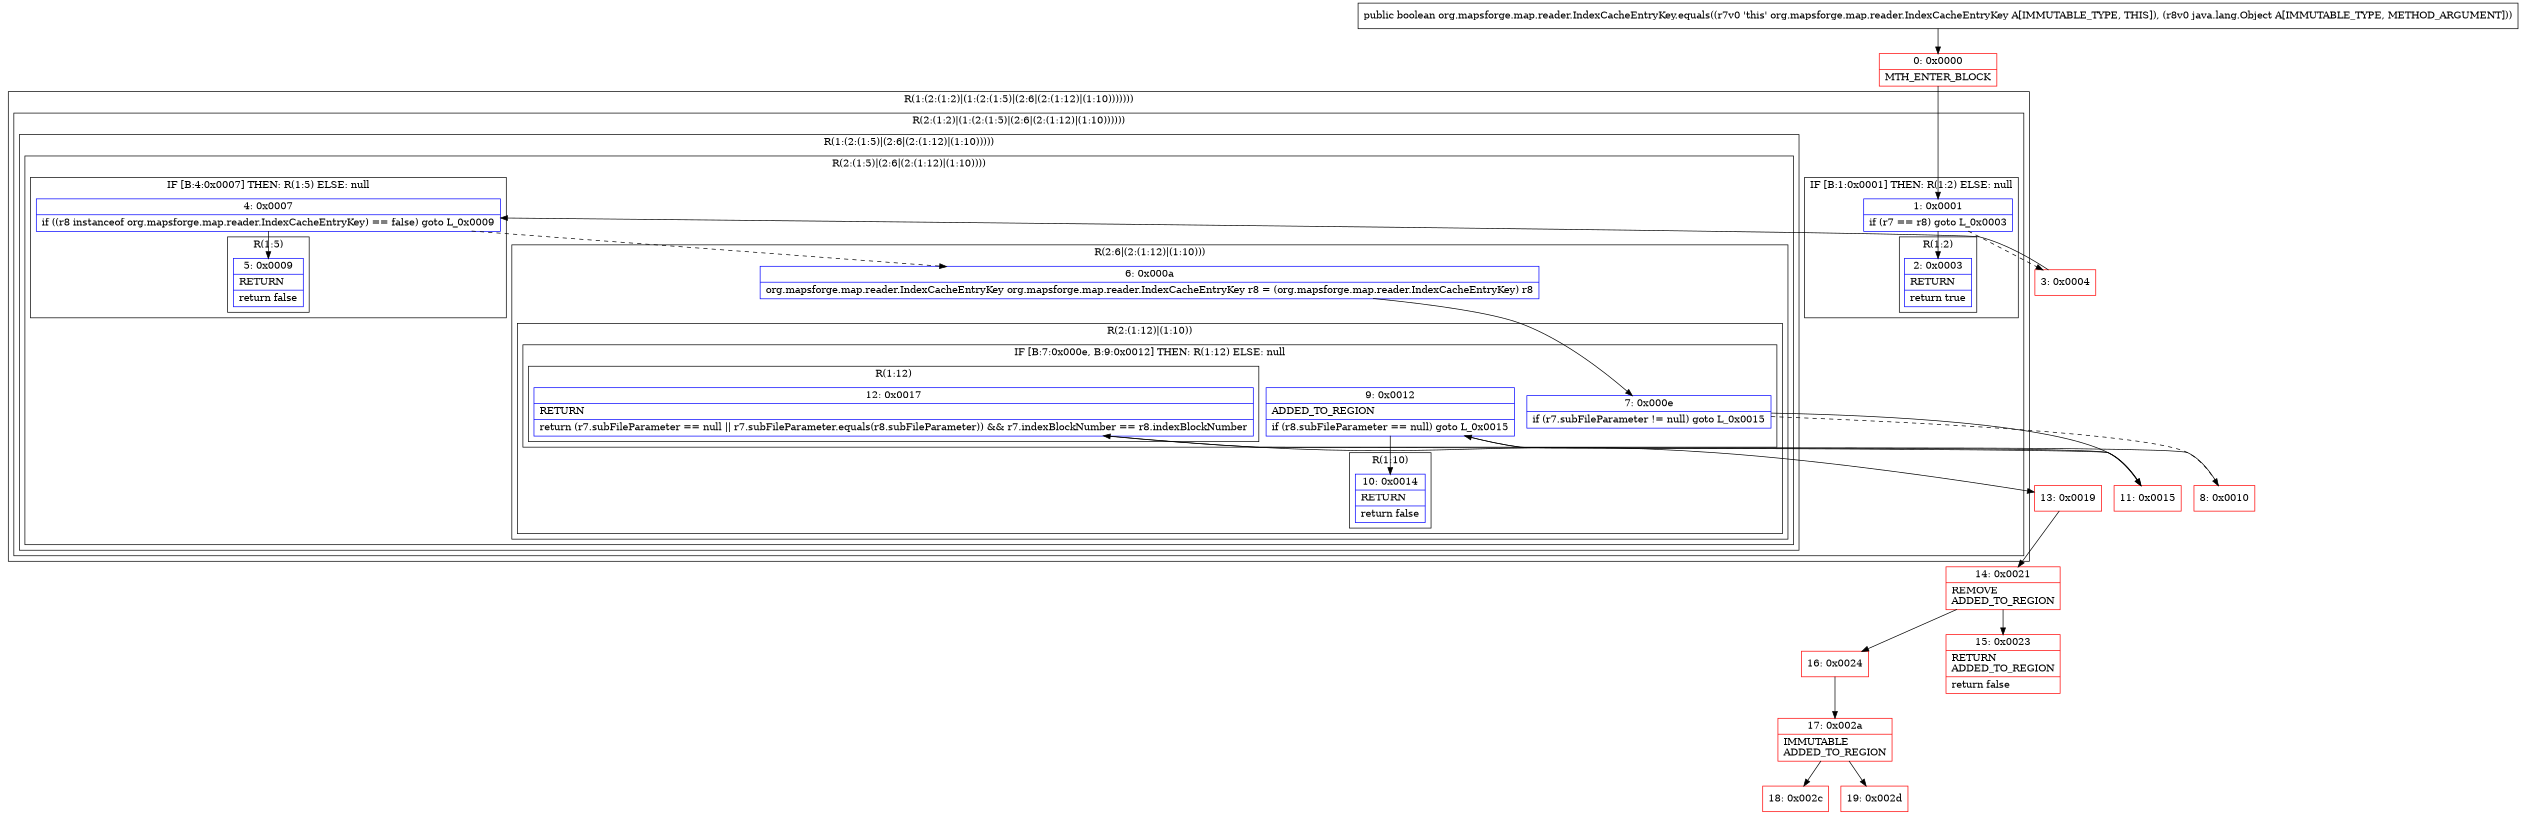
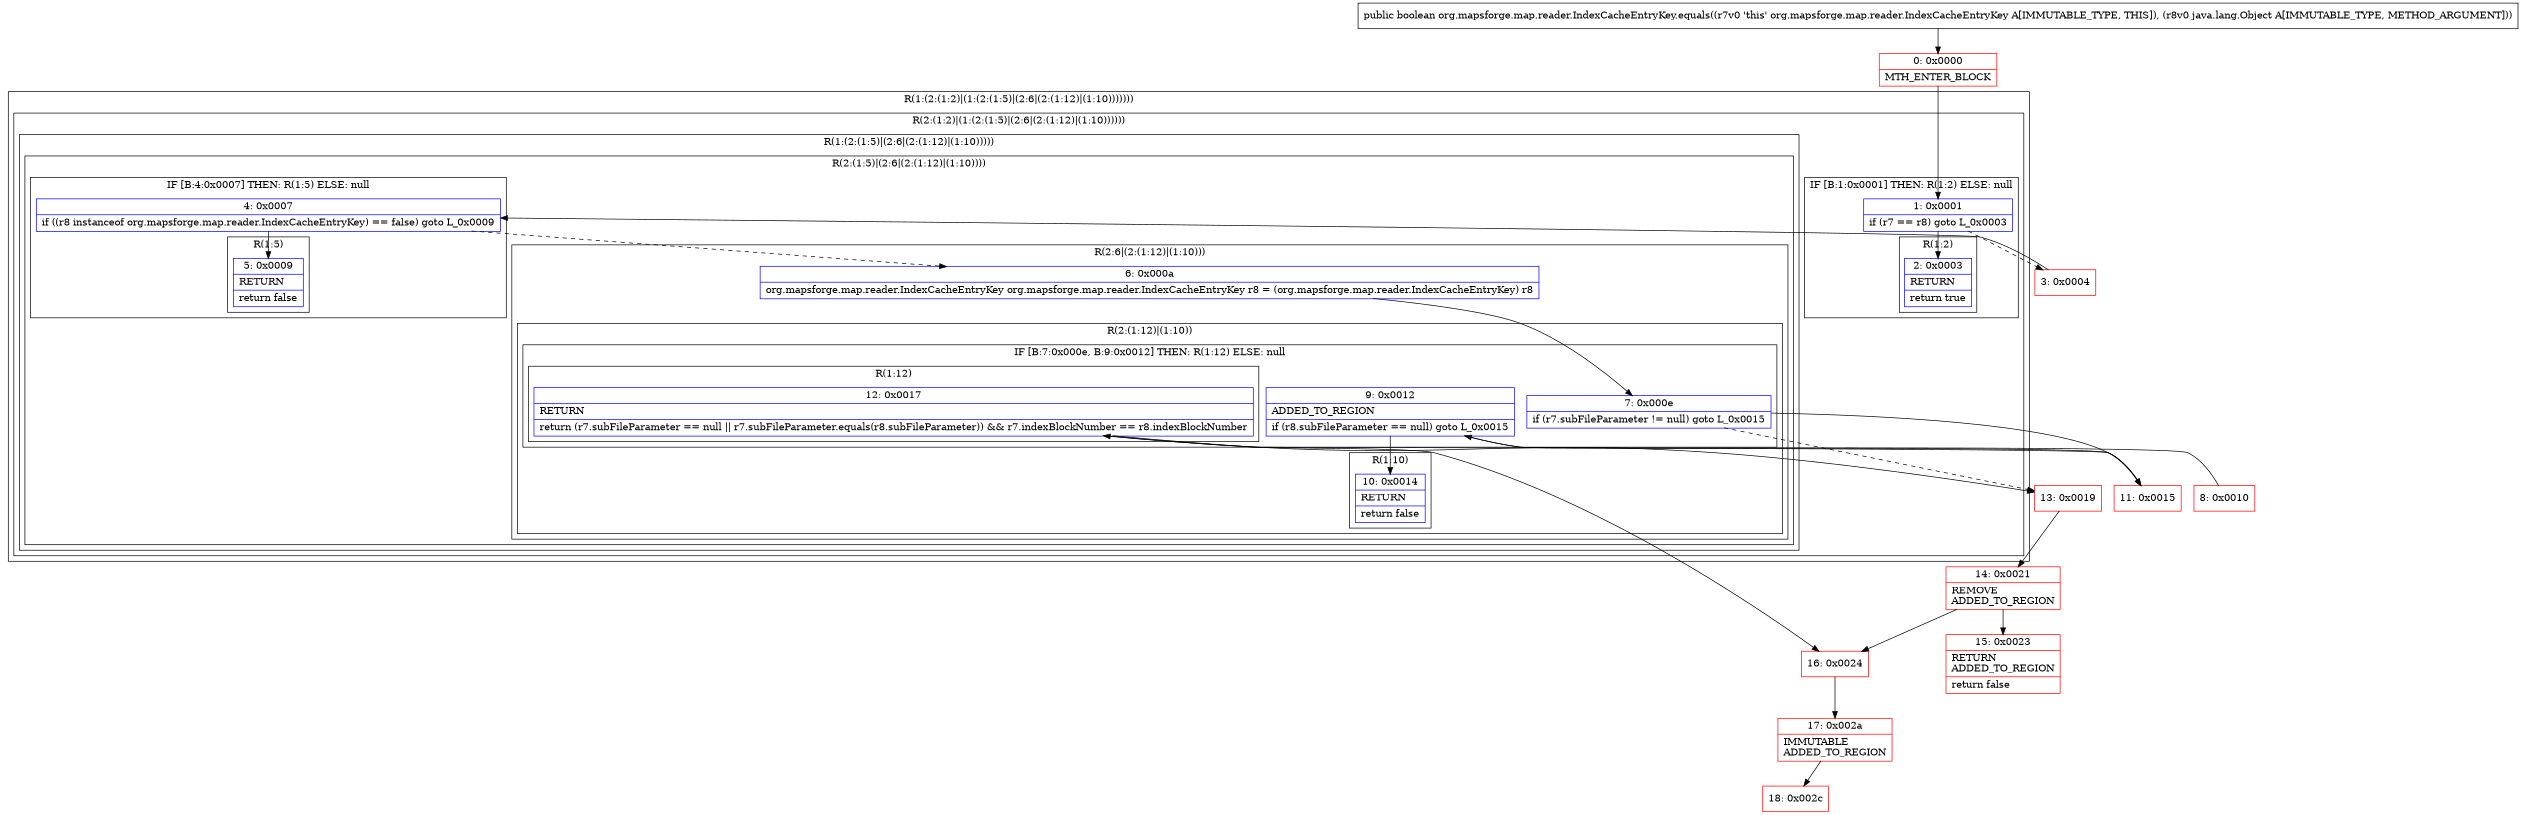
edge "7: 0x000e" -> "8: 0x0010": now "7: 0x000e" -> "13: 0x0019"
edge "12: 0x0017" -> "16: 0x0024": added
node "19: 0x002d": removed
